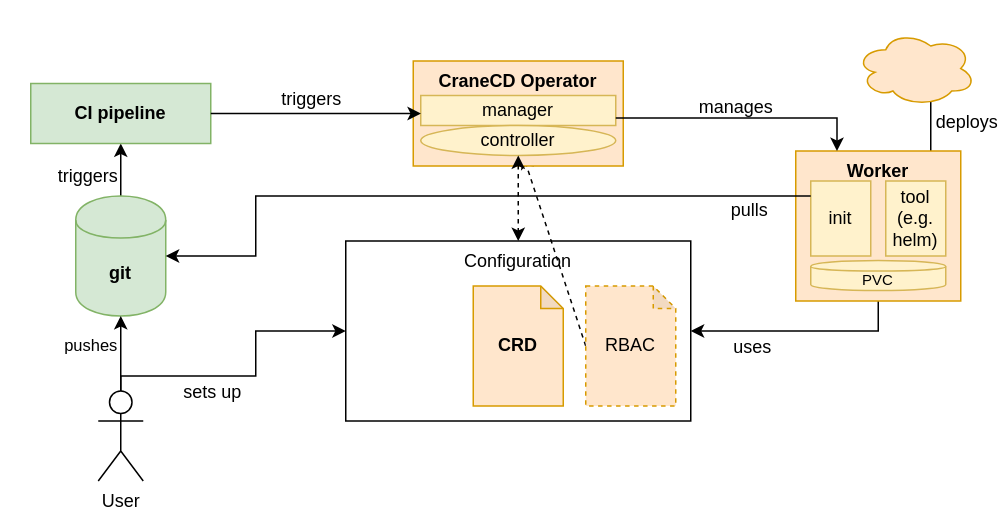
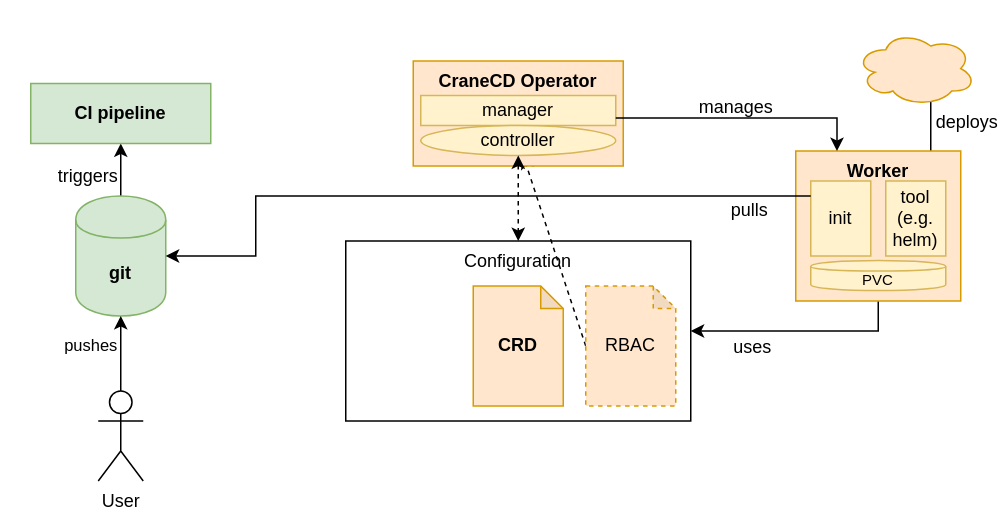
edge "CI pipeline" -> "manager": removed, label "triggers"
edge "User" -> "Configuration": removed, label "sets up"
